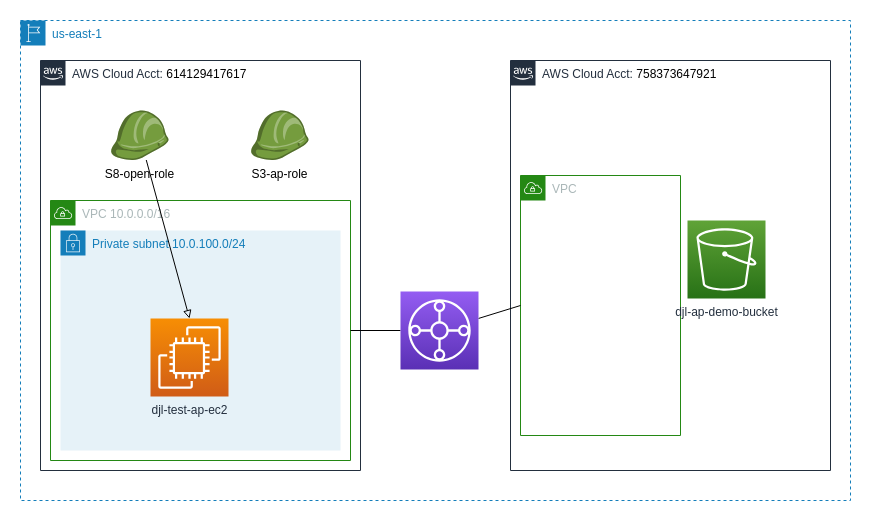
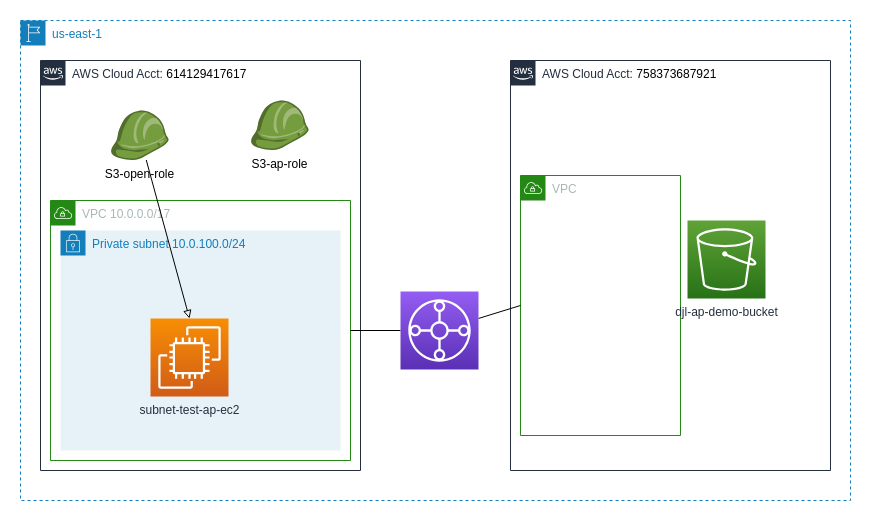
node "AWS Cloud Acct: 758373647921": label "AWS Cloud Acct: 758373647921" -> "AWS Cloud Acct: 758373687921"
node "S3-ap-role": moved (280, 135) -> (280, 125)
node "S8-open-role": label "S8-open-role" -> "S3-open-role"
node "VPC 10.0.0.0/16": label "VPC 10.0.0.0/16" -> "VPC 10.0.0.0/17"
node "djl-test-ap-ec2": label "djl-test-ap-ec2" -> "subnet-test-ap-ec2"
